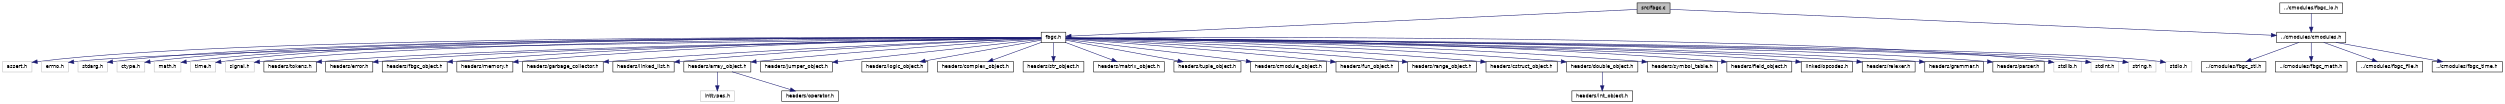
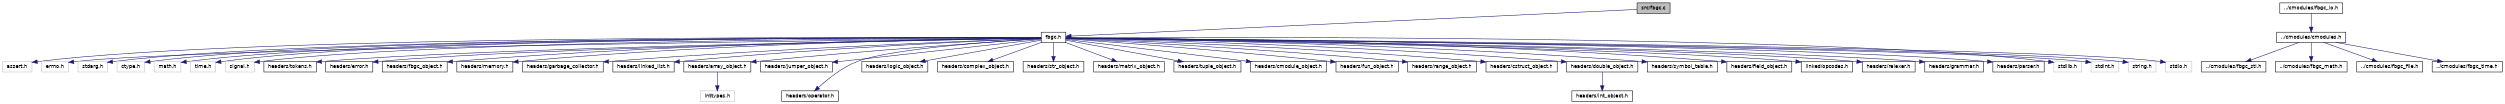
edge "src/fbgc.c" -> "../cmodules/cmodules.h": removed
edge "headers/array_object.h" -> "headers/operator.h": now "fbgc.h" -> "headers/operator.h"
